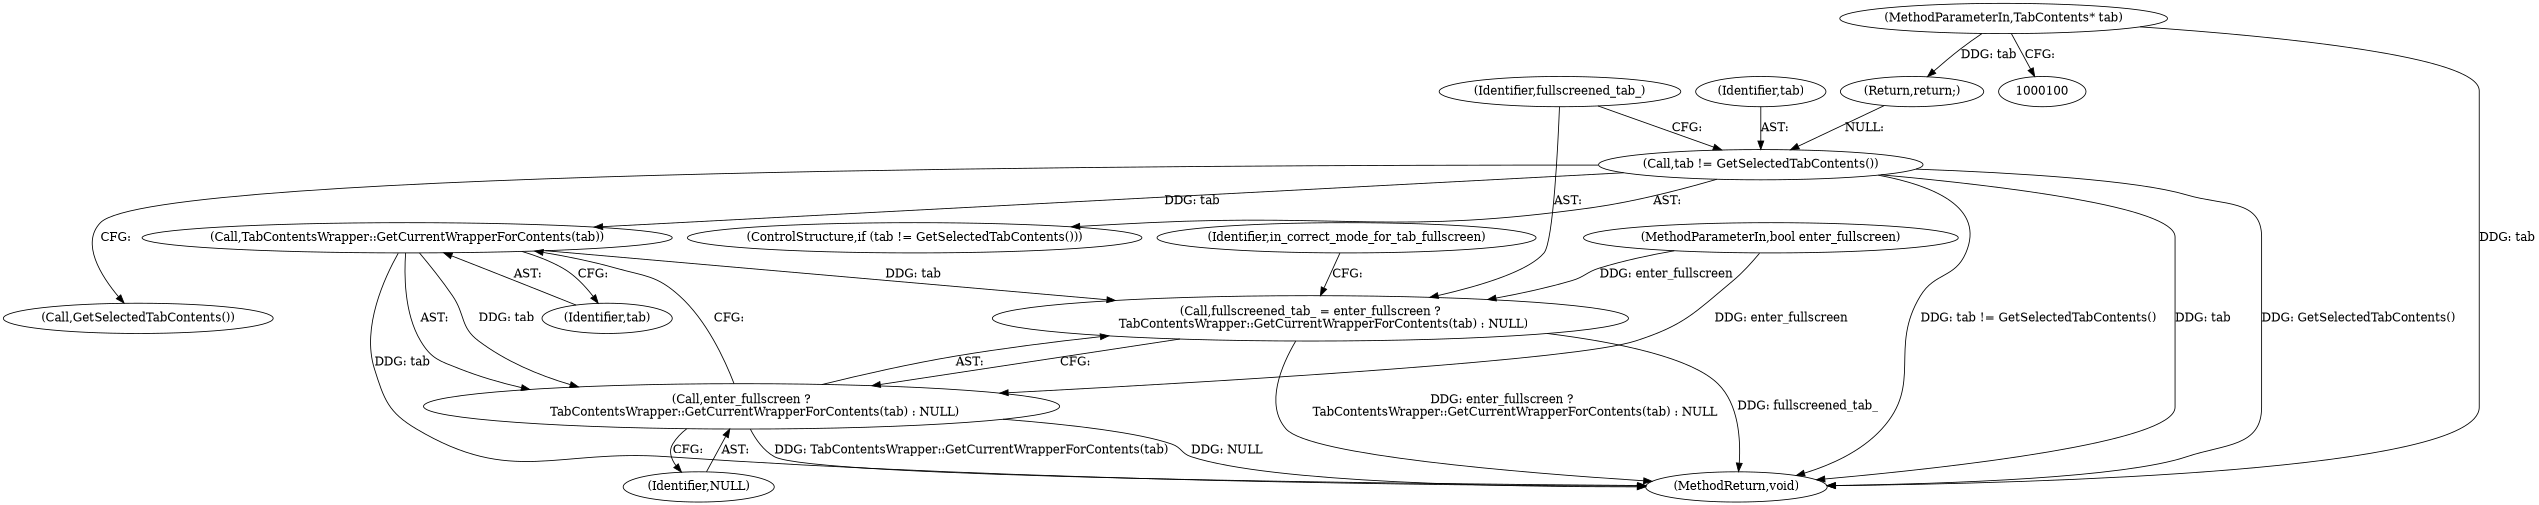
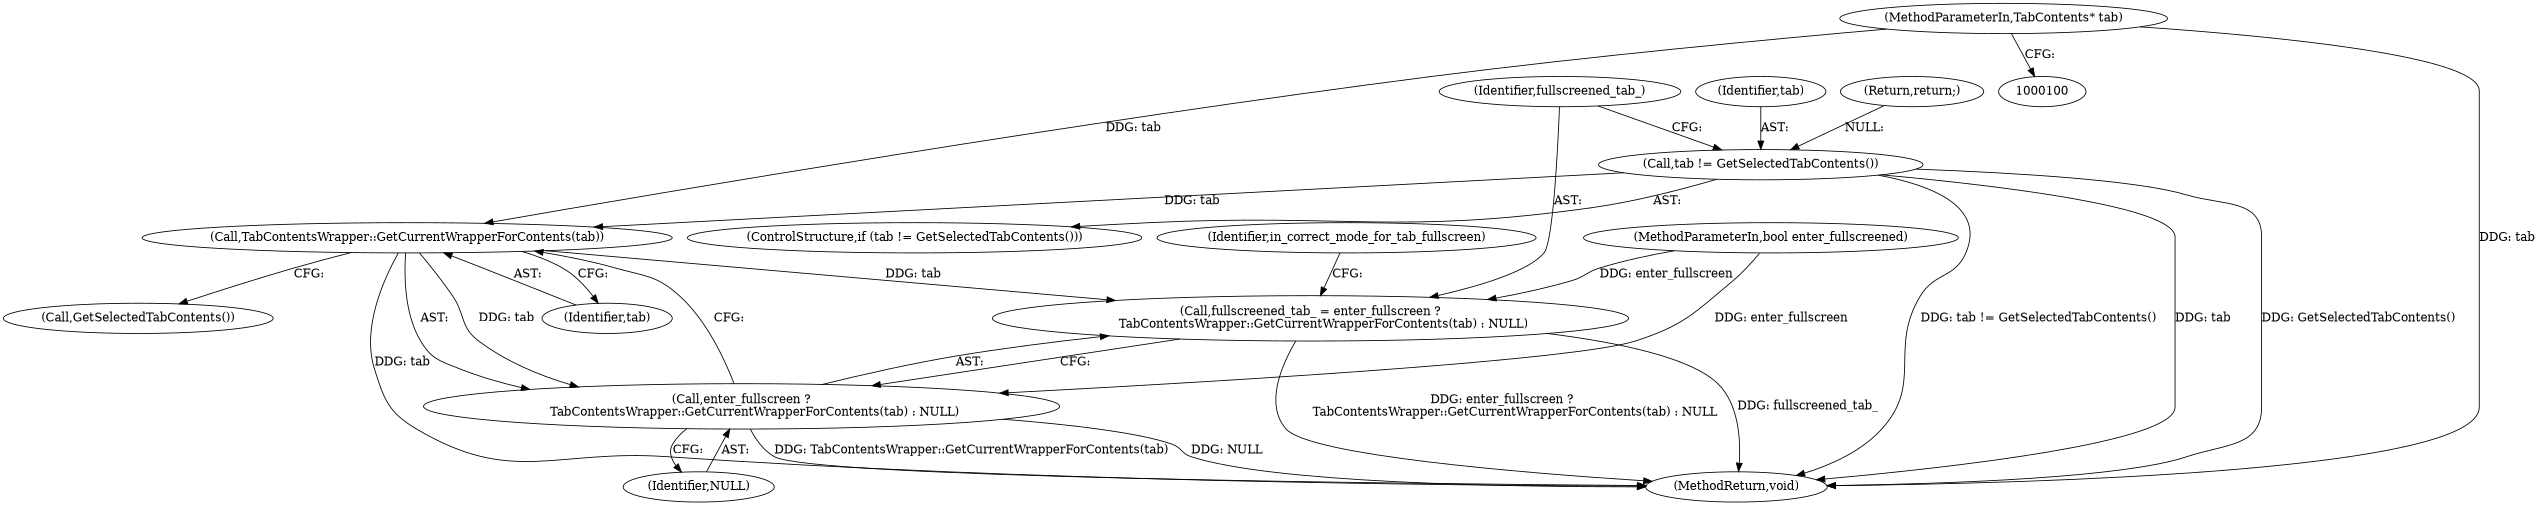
edge "(MethodParameterIn,TabContents* tab)" -> "(Return,return;)": now "(MethodParameterIn,TabContents* tab)" -> "(Call,TabContentsWrapper::GetCurrentWrapperForContents(tab))"
edge "(Call,tab != GetSelectedTabContents())" -> "(Call,GetSelectedTabContents())": now "(Call,TabContentsWrapper::GetCurrentWrapperForContents(tab))" -> "(Call,GetSelectedTabContents())"
node "(MethodParameterIn,bool enter_fullscreen)": label "(MethodParameterIn,bool enter_fullscreen)" -> "(MethodParameterIn,bool enter_fullscreened)"
